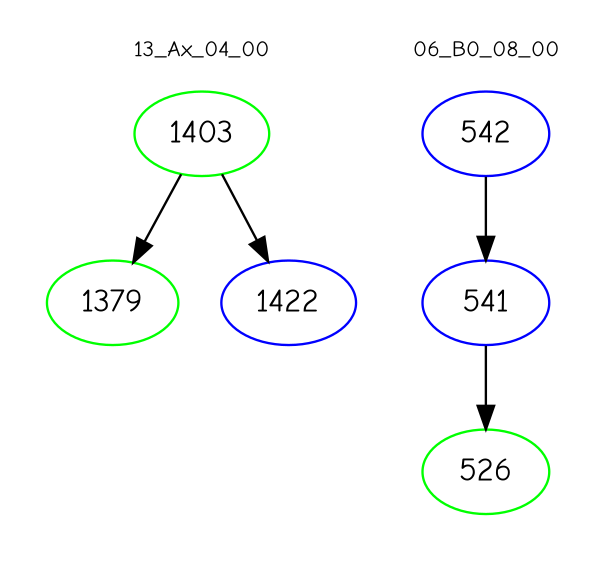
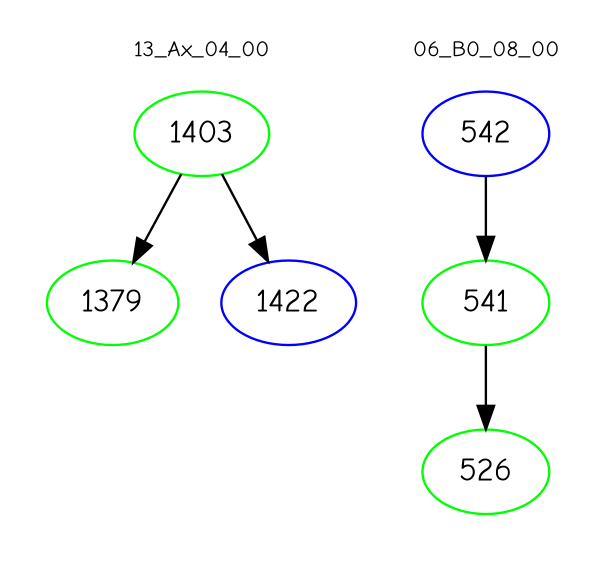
node "541": color blue -> green
